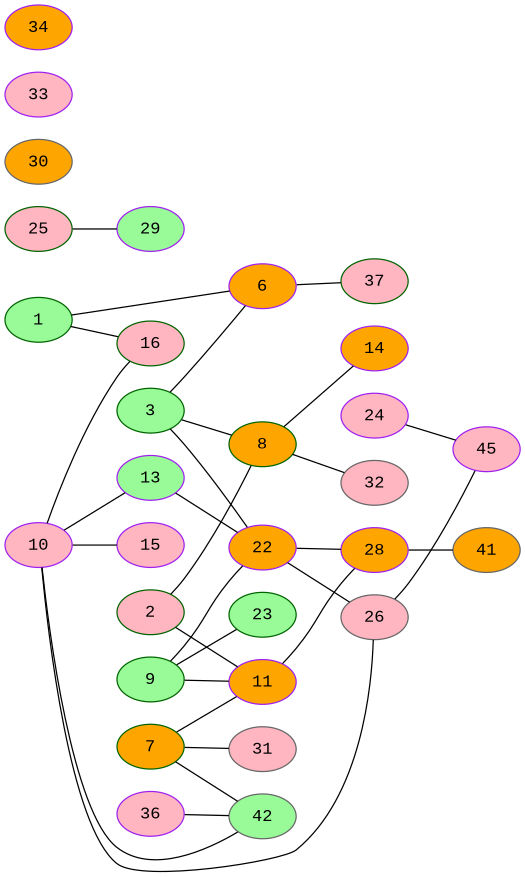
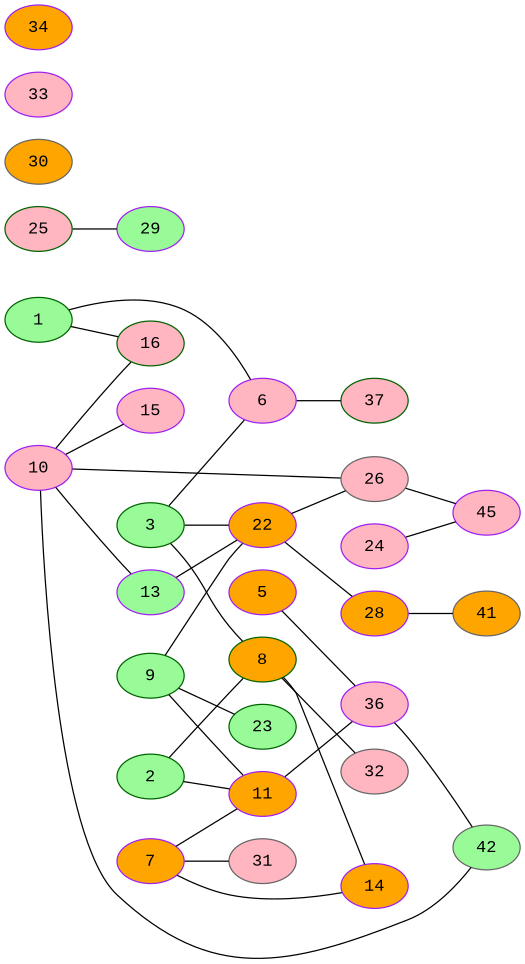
node "6": fillcolor orange -> lightpink
node "5": added
node "2": fillcolor lightpink -> palegreen
edge "28" -- "11": now "36" -- "11"
node "7": color darkgreen -> purple
edge "7" -- "42": now "7" -- "14"
